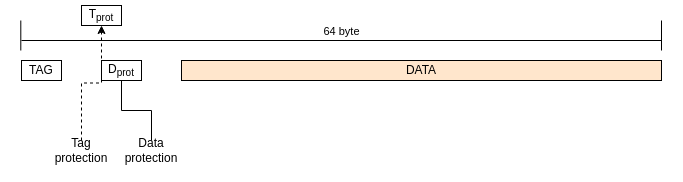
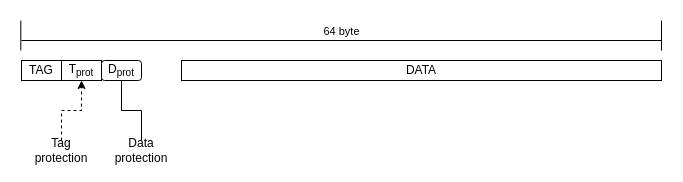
node "Tprot": moved (102, 16) -> (82, 71)
node "Dprot": shape rectangle -> rounded rectangle
node "DATA": fillcolor #ffe6cc -> #ffffff
node "Tag protection": moved (82, 151) -> (62, 151)
node "Data protection": moved (152, 151) -> (142, 151)
